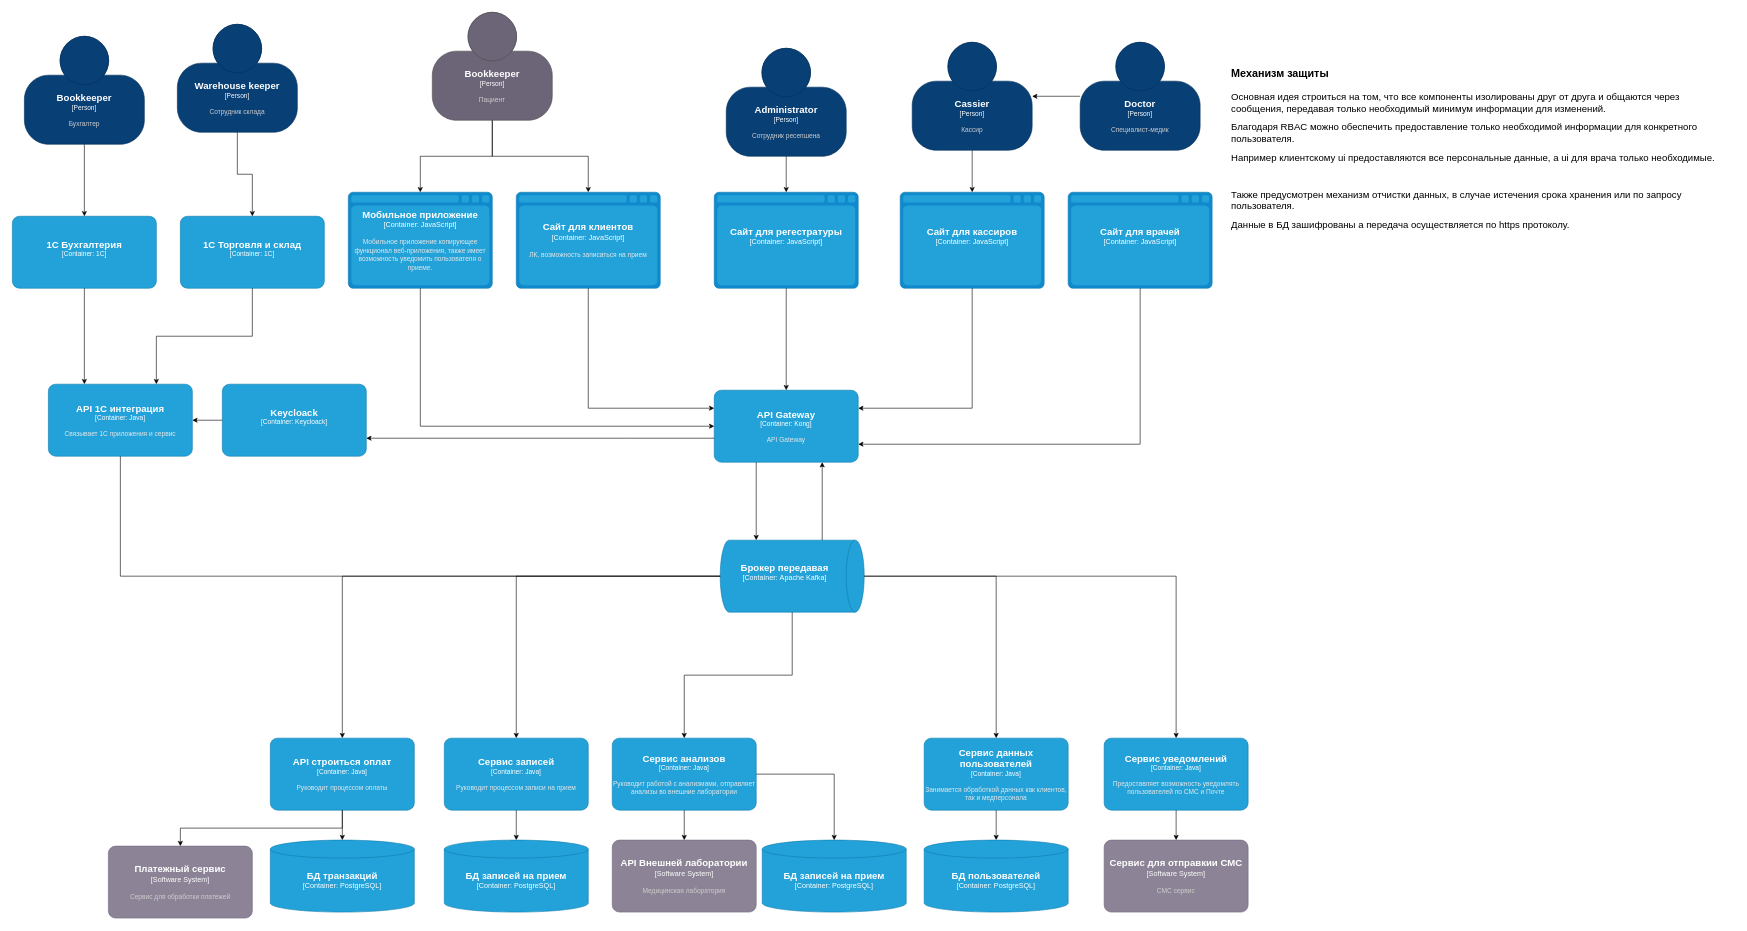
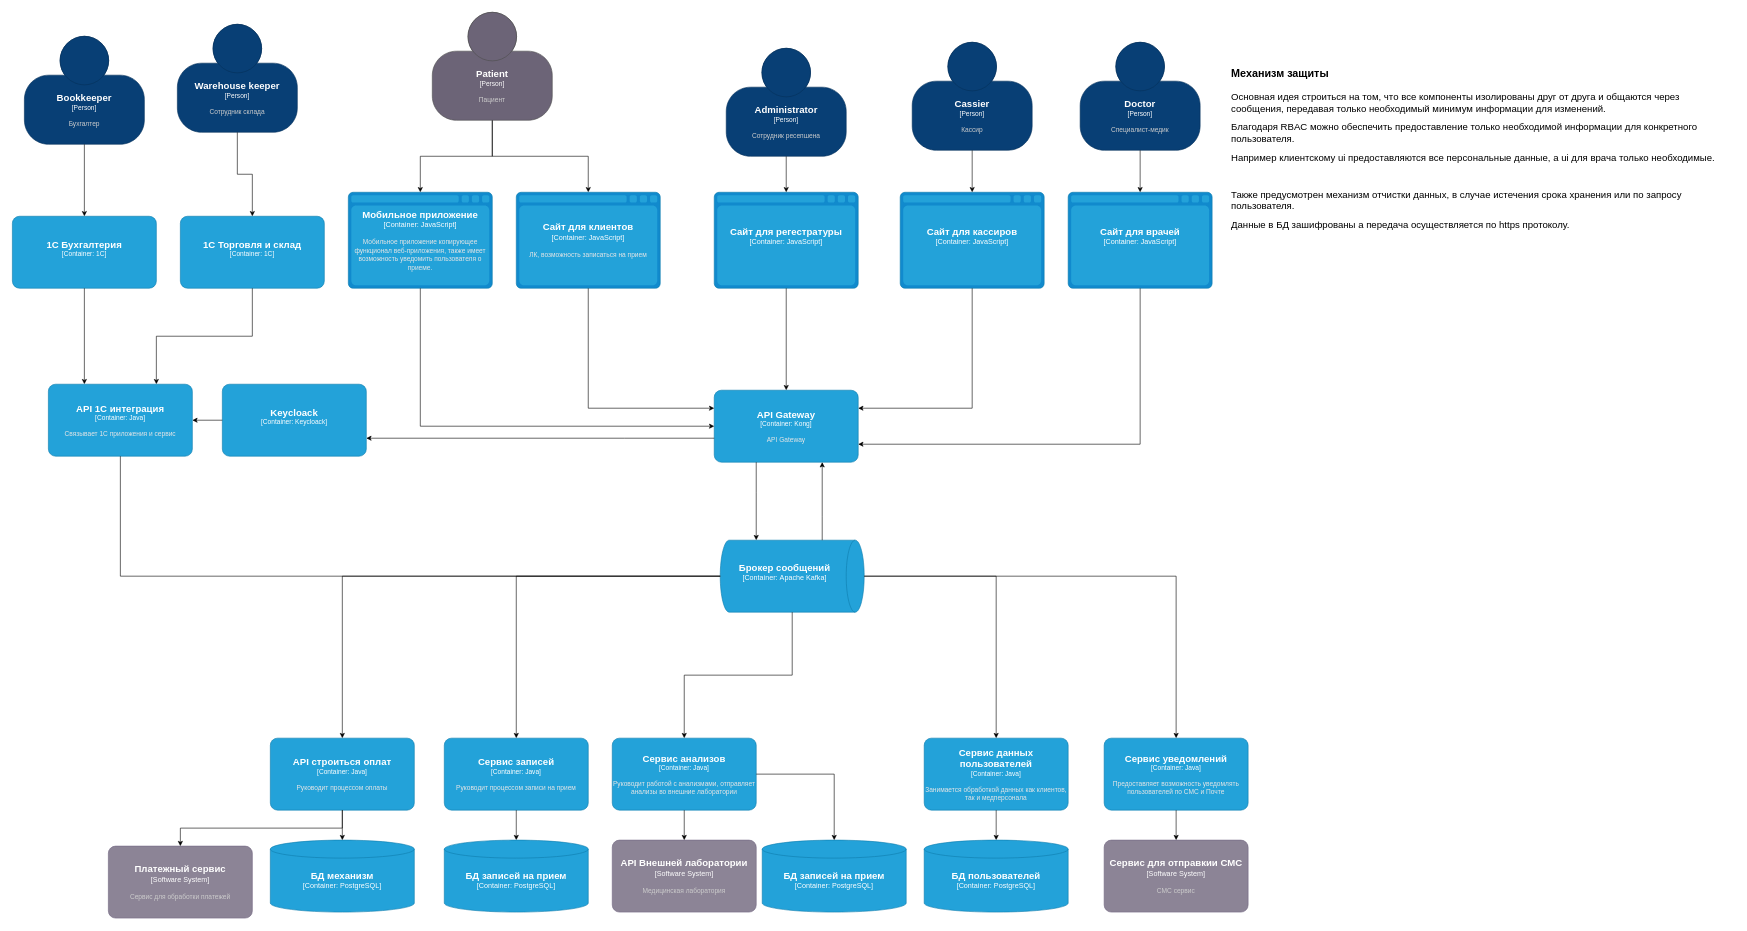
node "Bookkeeper [Person] Пациент": label "Bookkeeper [Person] Пациент" -> "Patient [Person] Пациент"
edge "Doctor [Person] Специалист-медик" -> "Cassier [Person] Кассир": now "Doctor [Person] Специалист-медик" -> "Сайт для врачей [Container: JavaScript]"
node "Брокер передавая [Container: Apache Kafka]": label "Брокер передавая [Container: Apache Kafka]" -> "Брокер сообщений [Container: Apache Kafka]"
node "БД транзакций [Container: PostgreSQL]": label "БД транзакций [Container: PostgreSQL]" -> "БД механизм [Container: PostgreSQL]"
